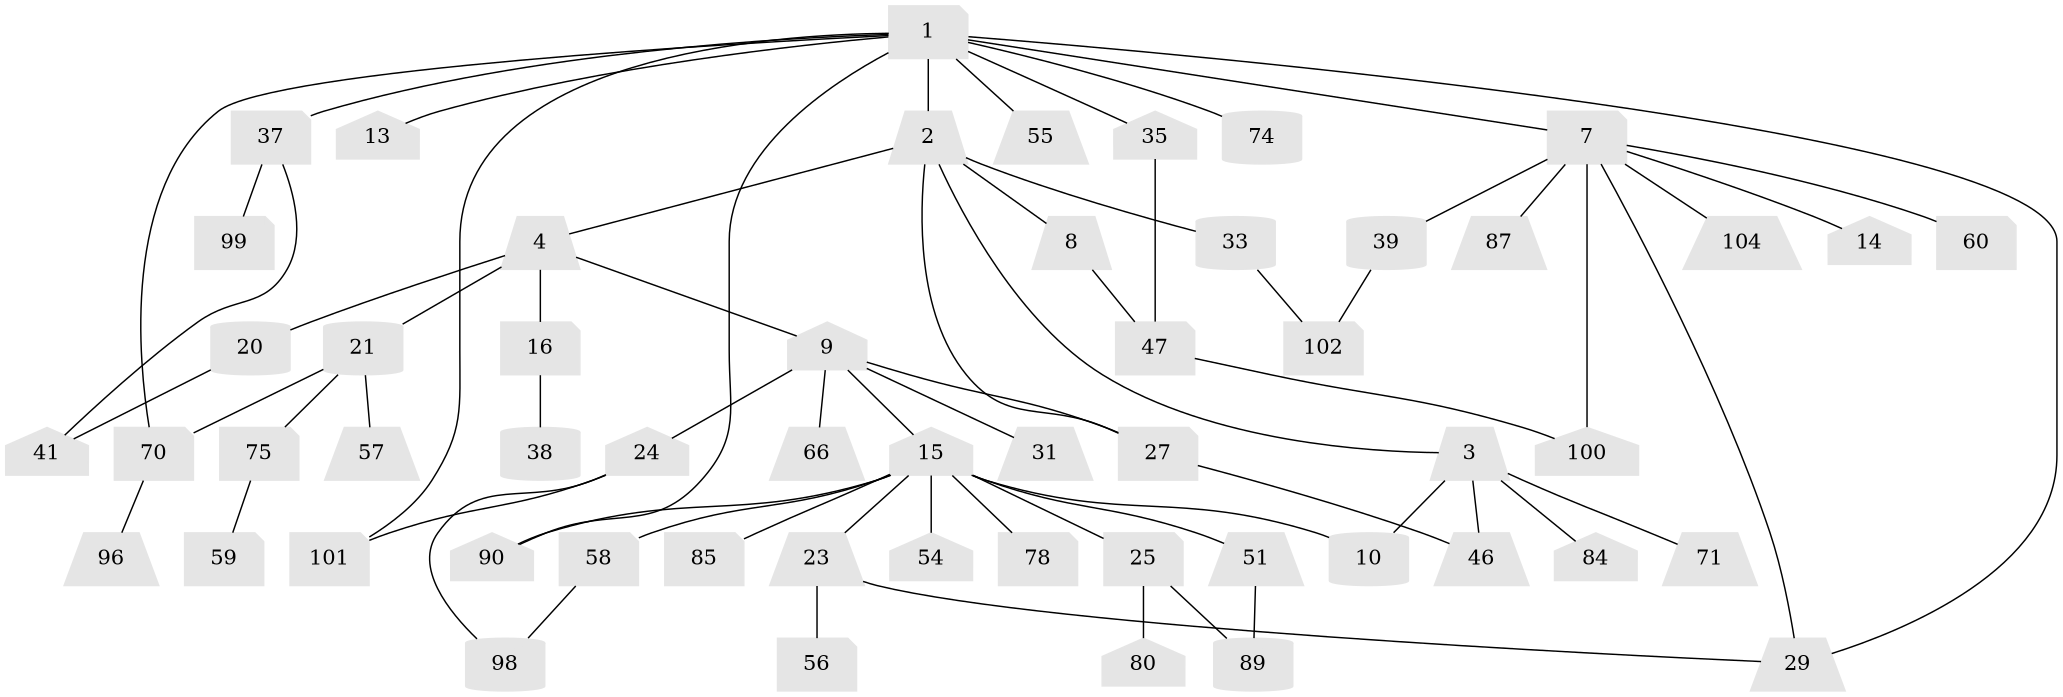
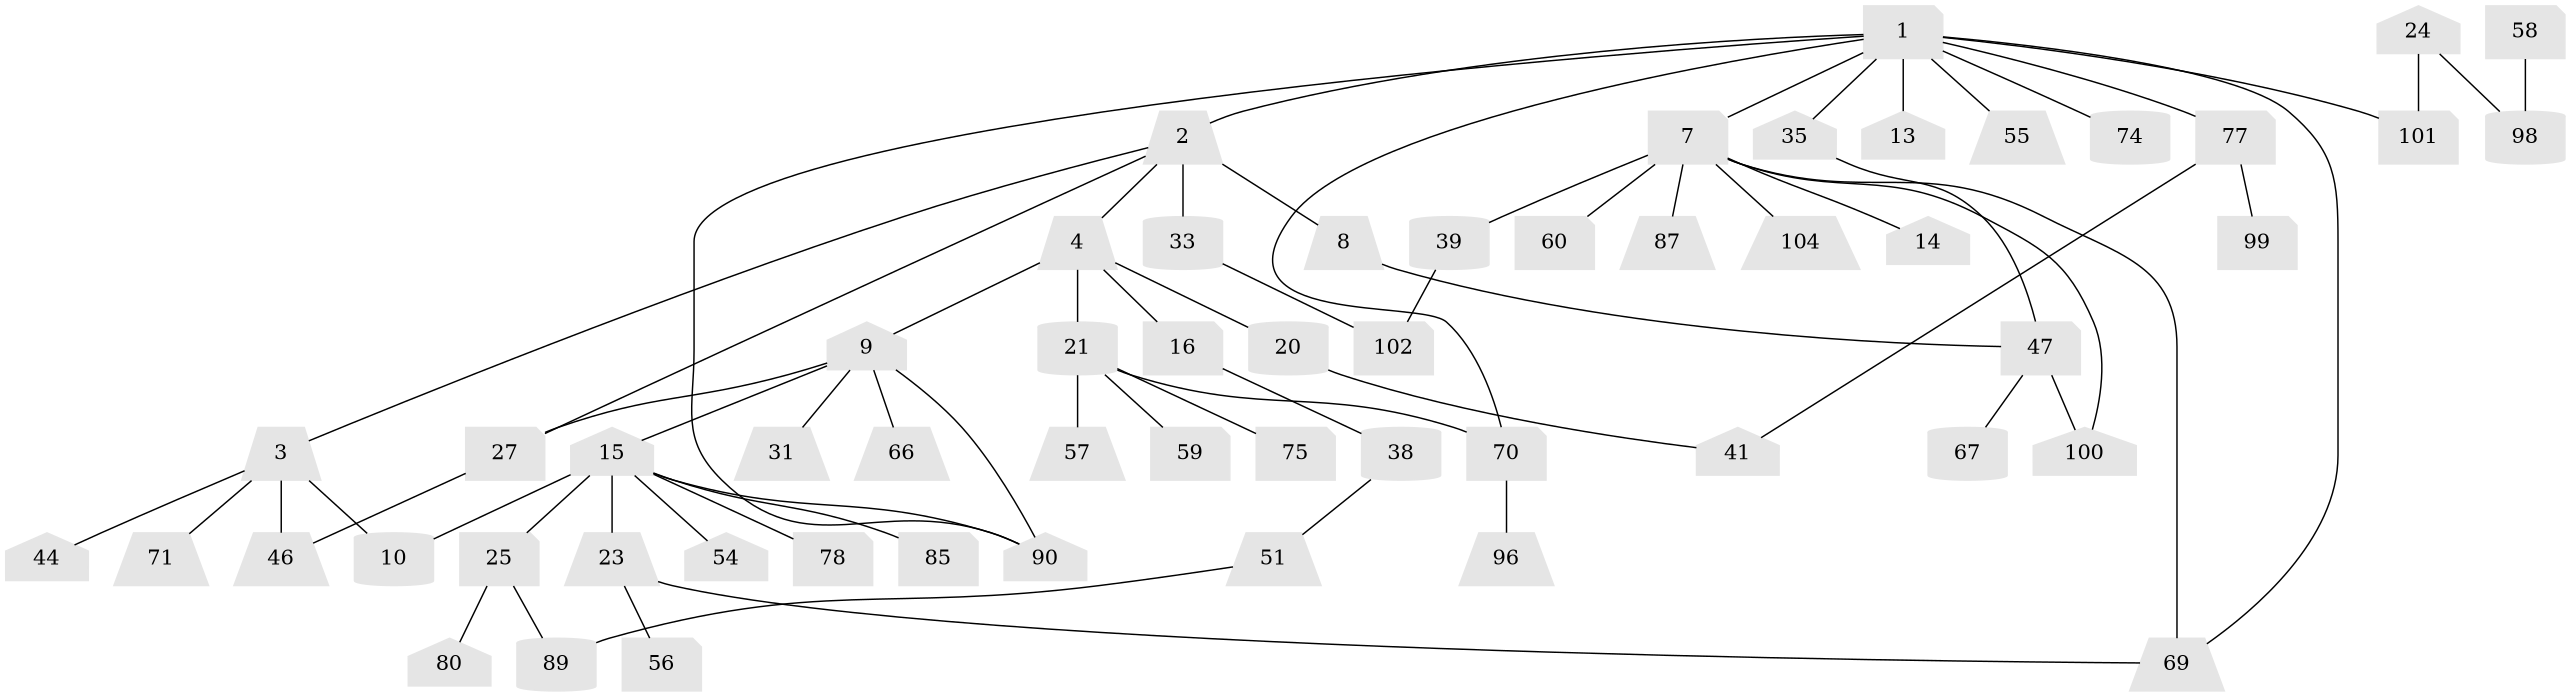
node "37": label "37" -> "77"
edge "9" -- "24": now "9" -- "90"
node "67": added
edge "75" -- "59": now "21" -- "59"
edge "15" -- "51": now "38" -- "51"
edge "15" -- "58": removed
node "84": label "84" -> "44"
node "29": label "29" -> "69"
